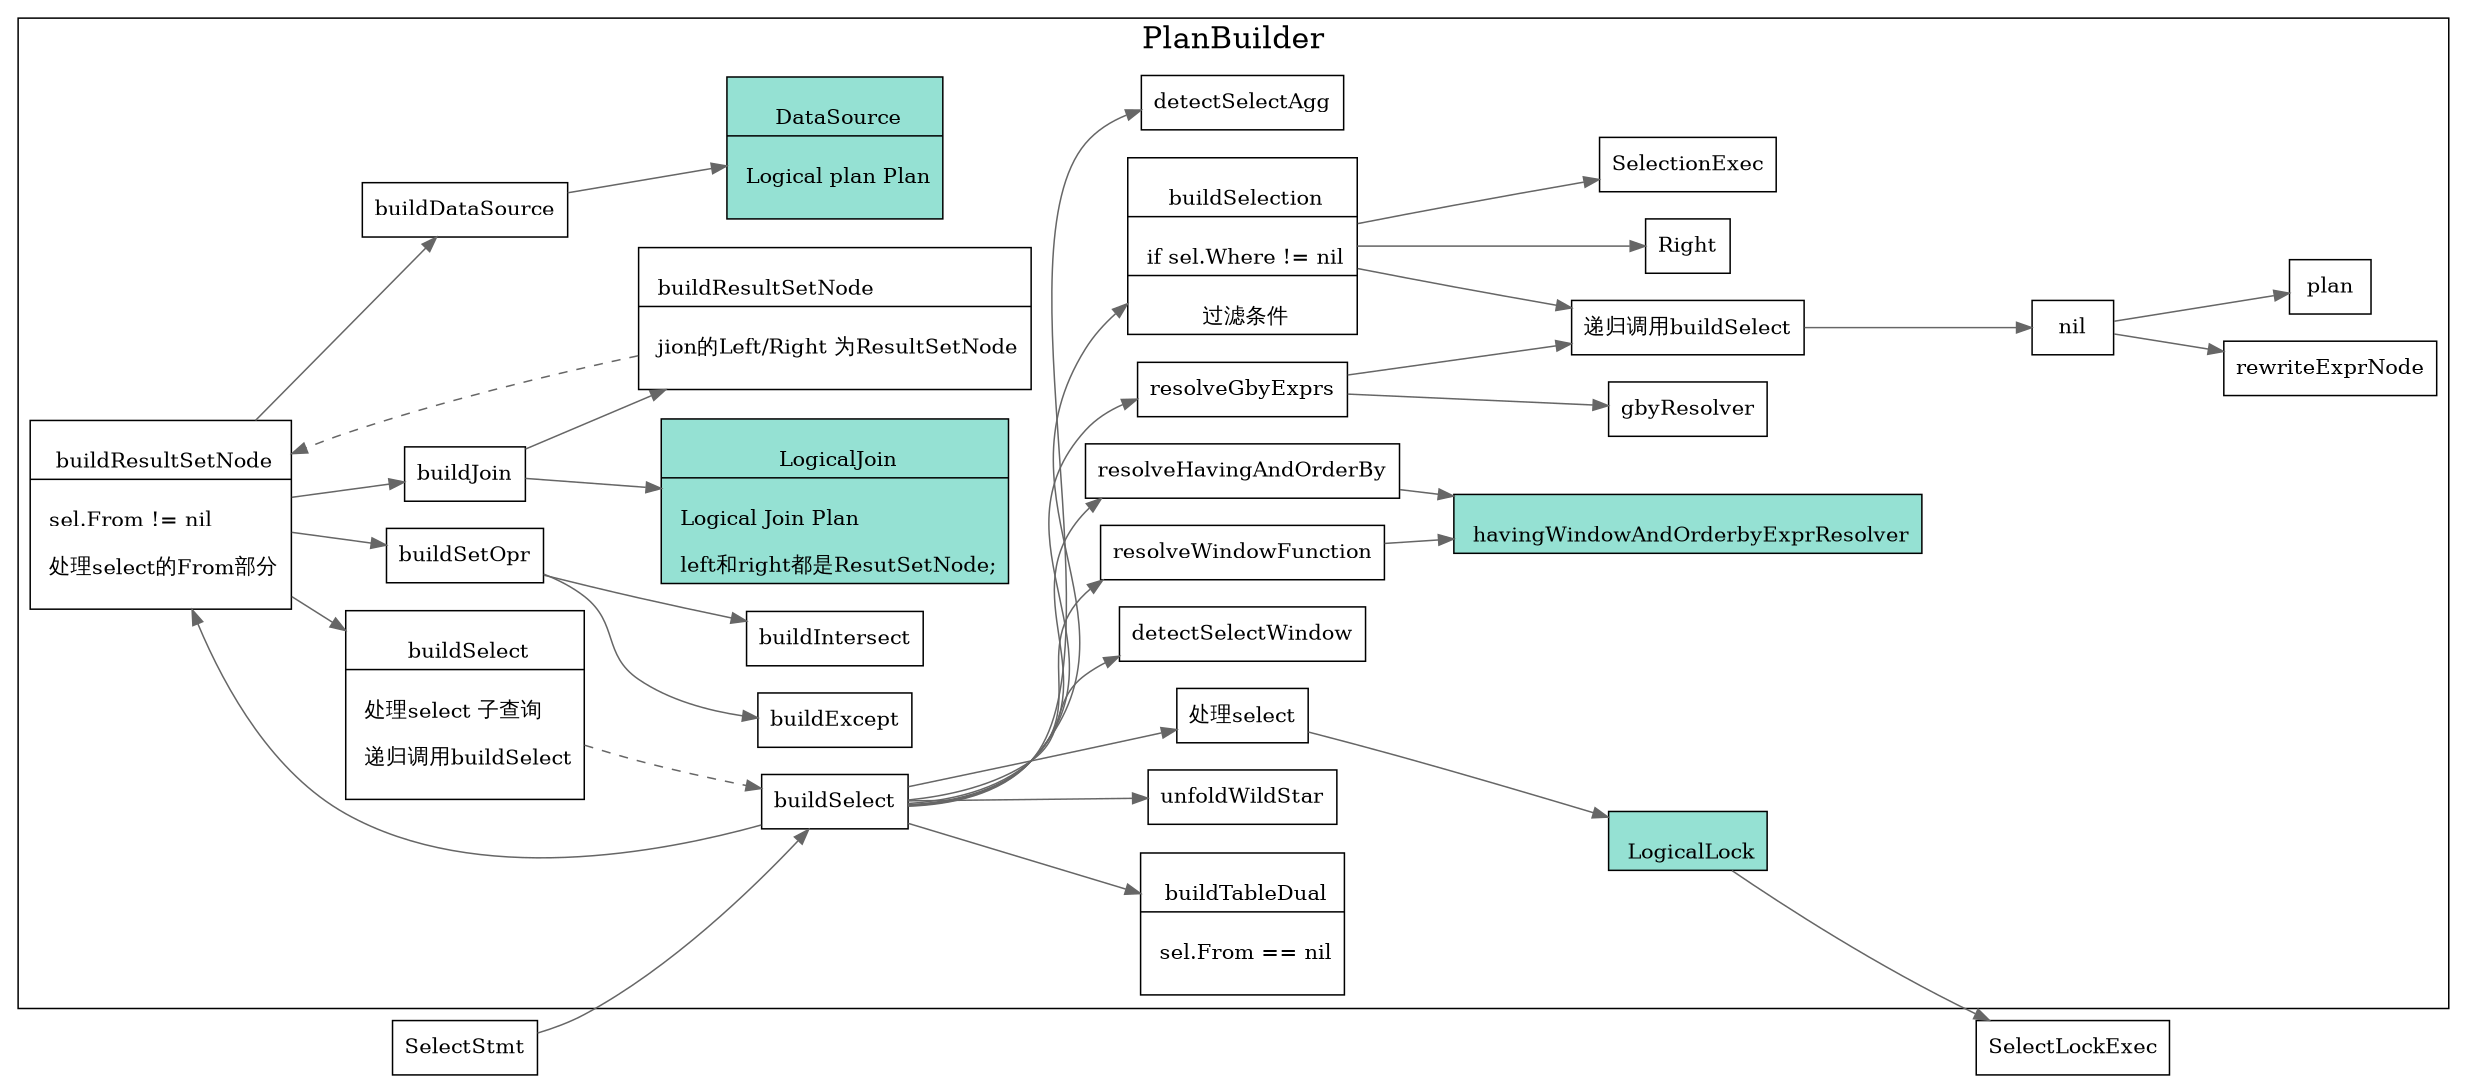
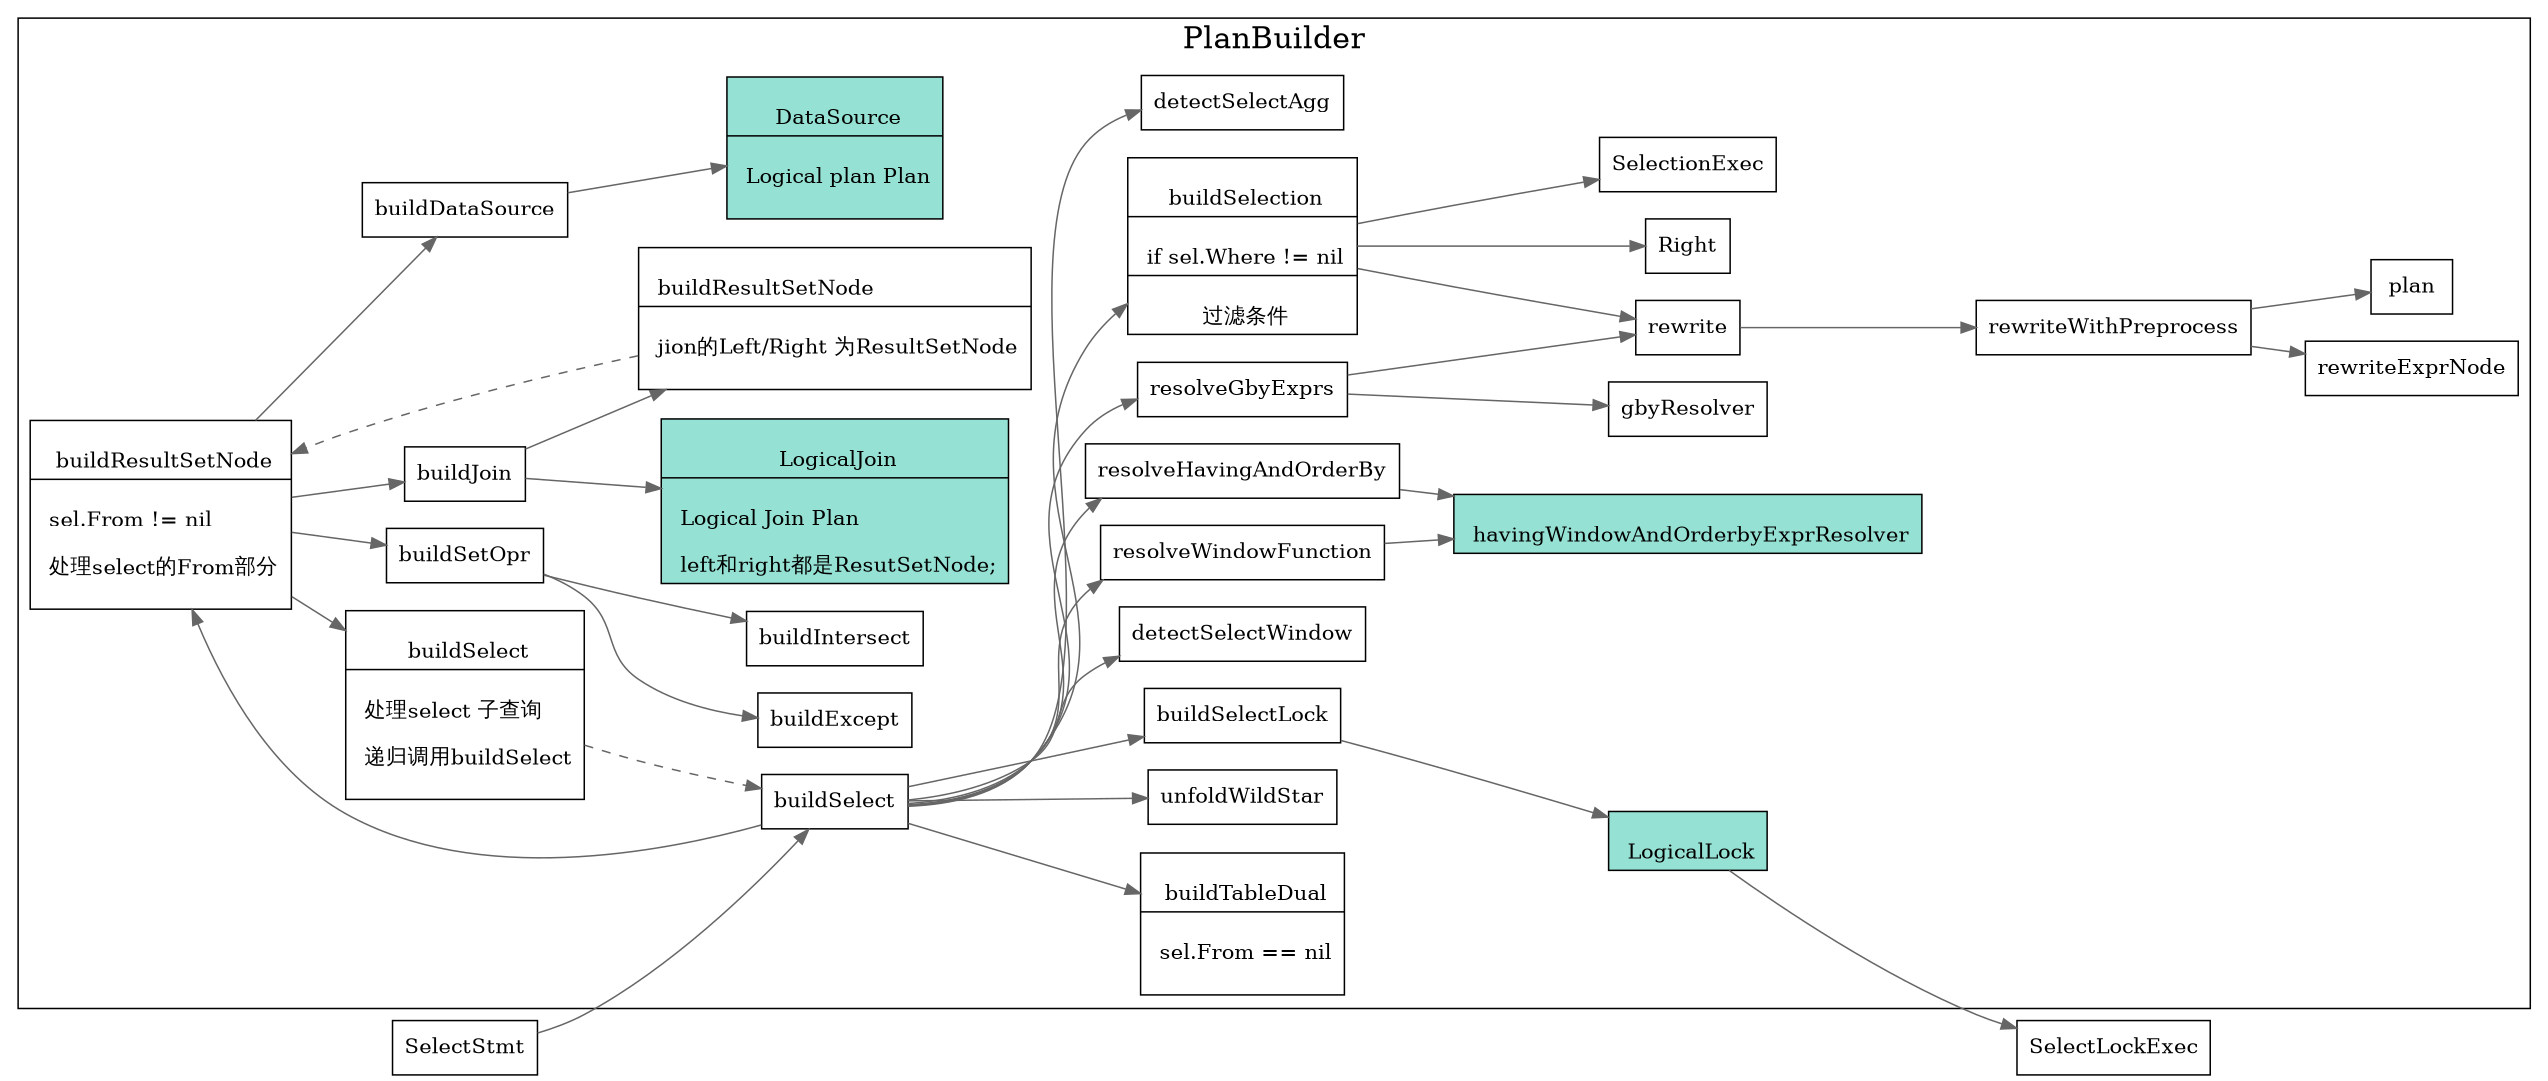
node "递归调用buildSelect": label "递归调用buildSelect" -> "rewrite"
node "nil": label "nil" -> "rewriteWithPreprocess"
node "处理select": label "处理select" -> "buildSelectLock"
